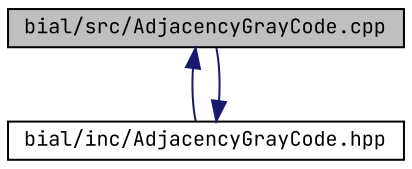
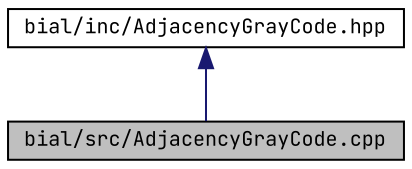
edge "bial/inc/AdjacencyGrayCode.hpp" -> "bial/src/AdjacencyGrayCode.cpp": removed
